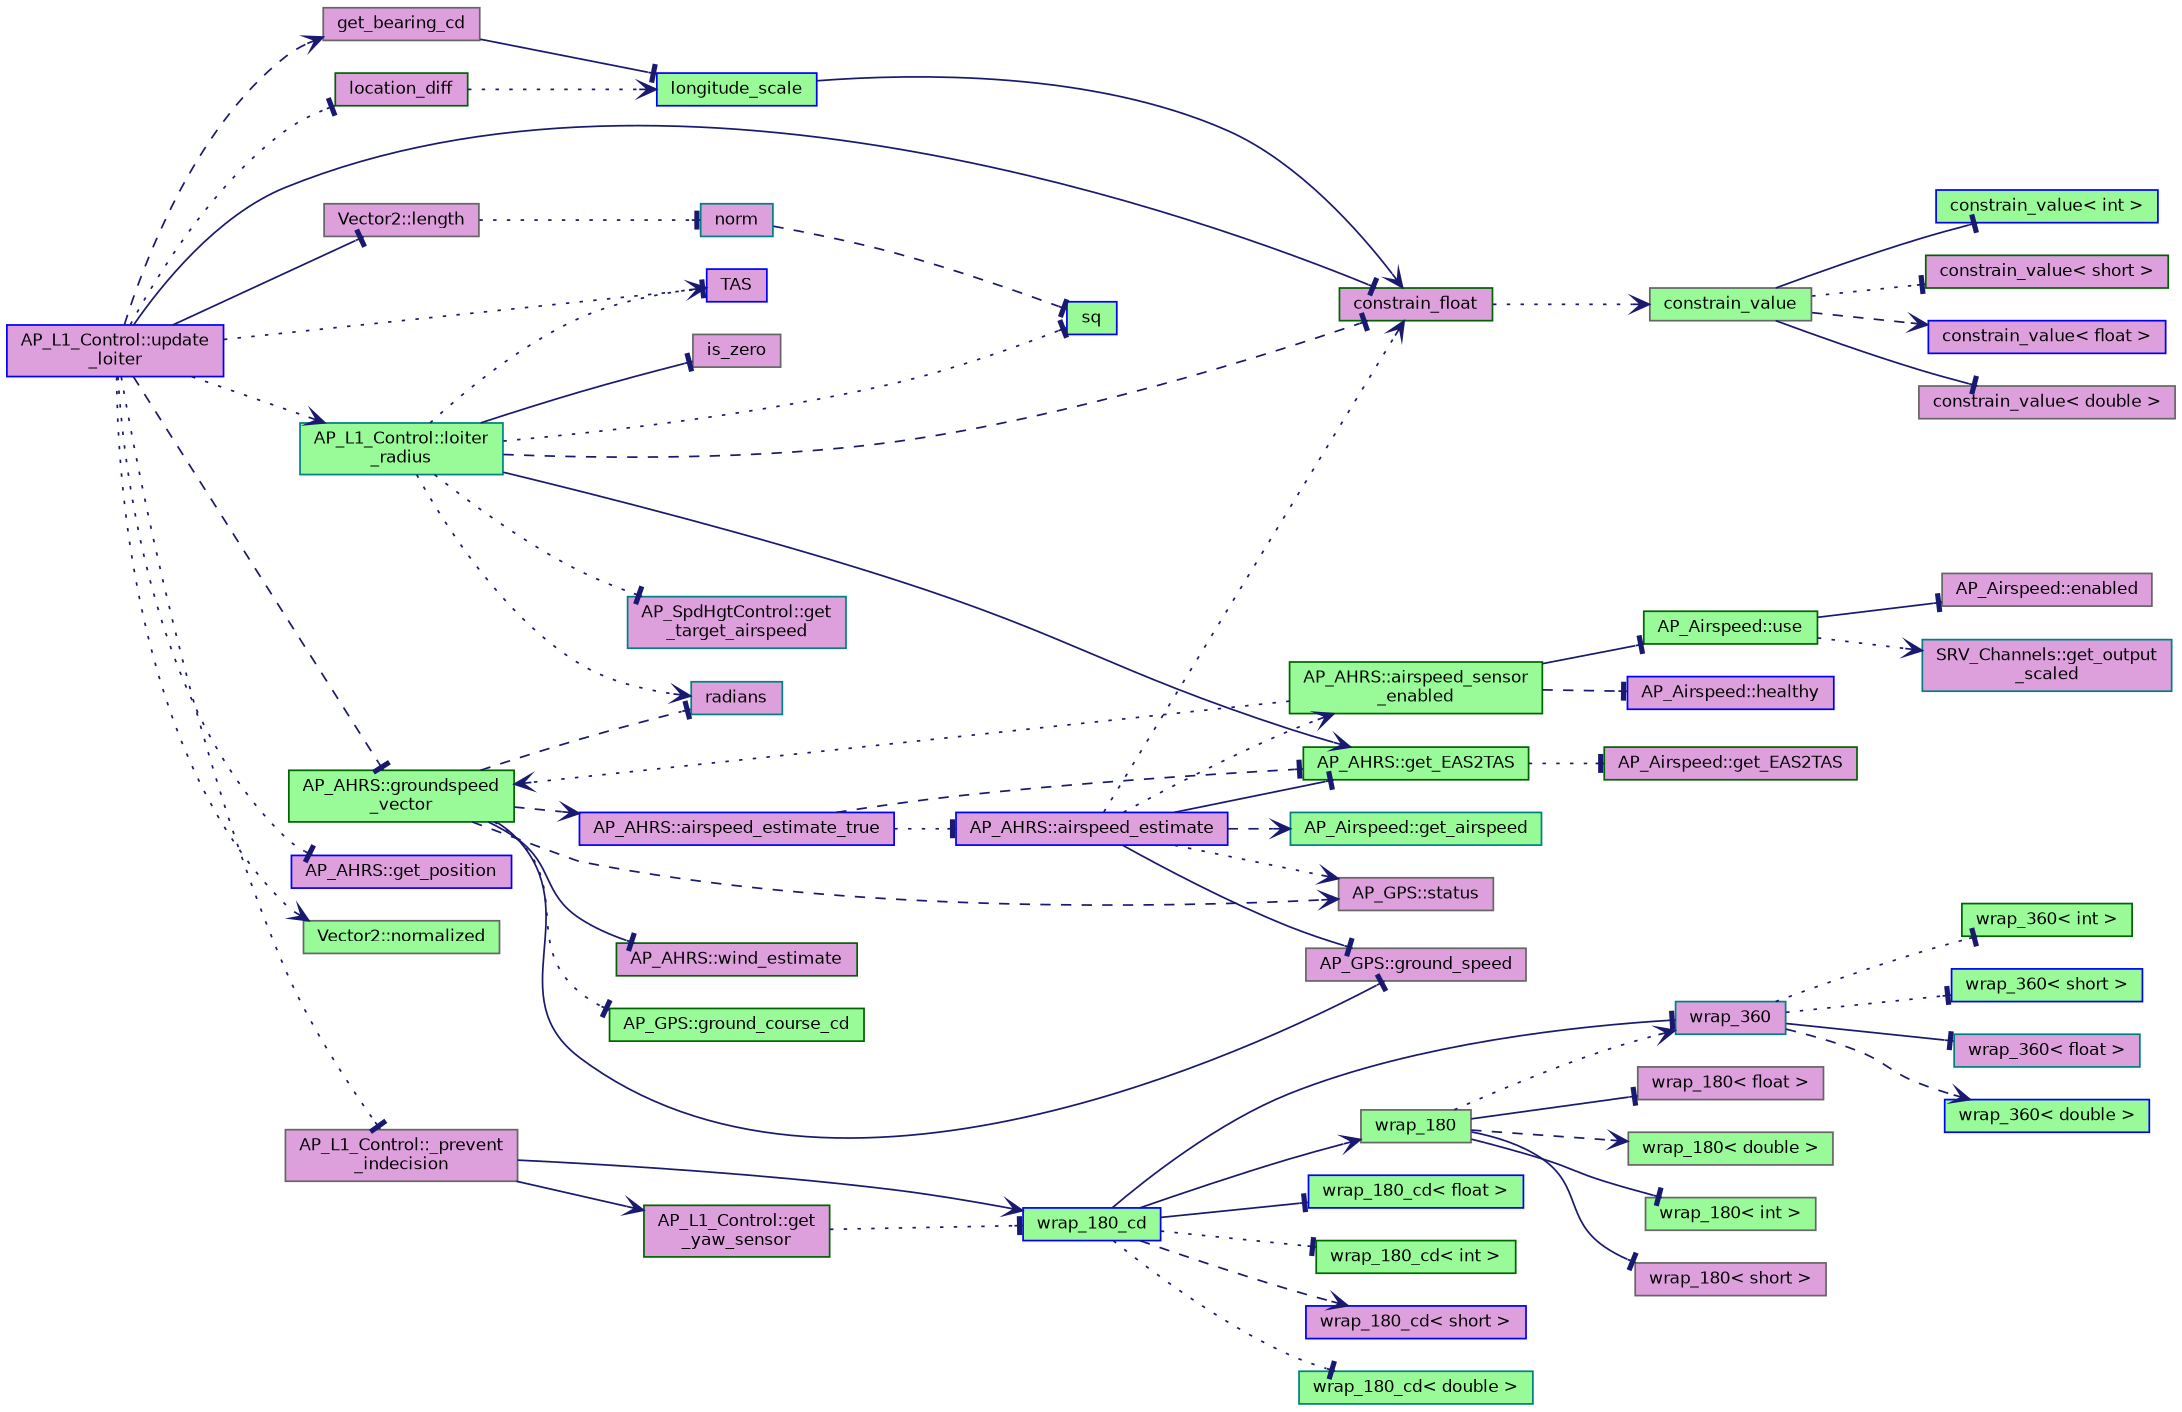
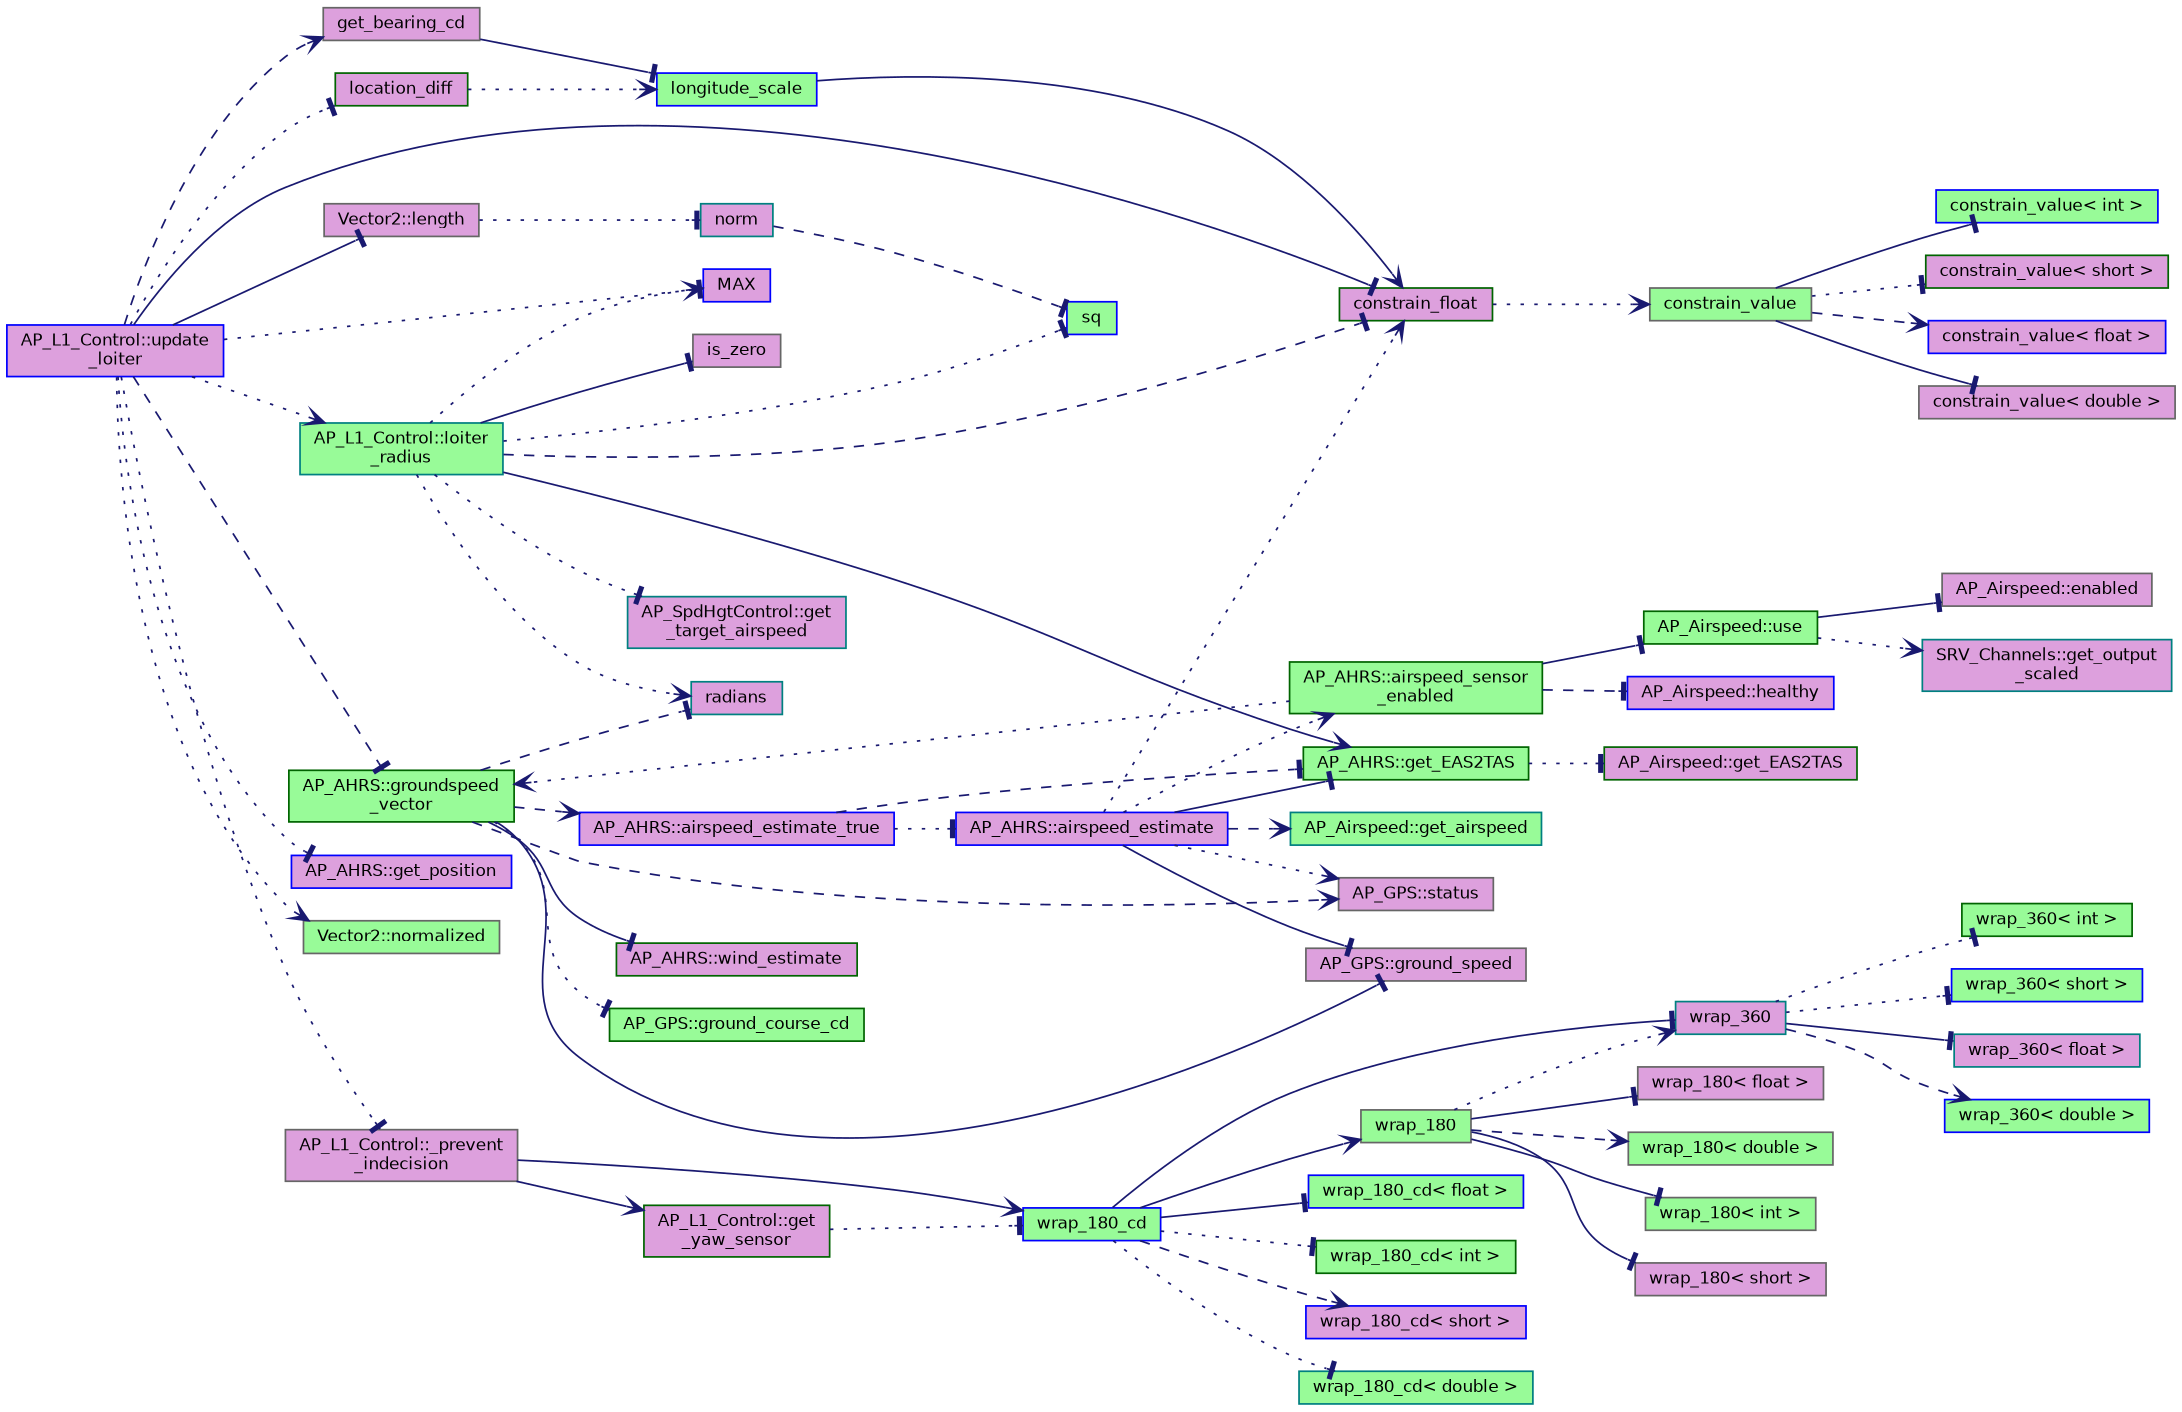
node "TAS": label "TAS" -> "MAX"
